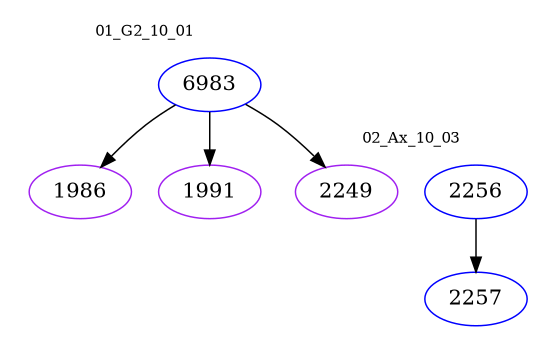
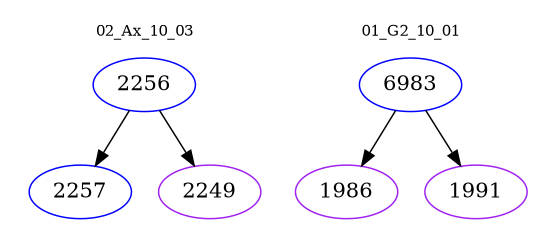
edge "6983" -> "2249": now "2256" -> "2249"
